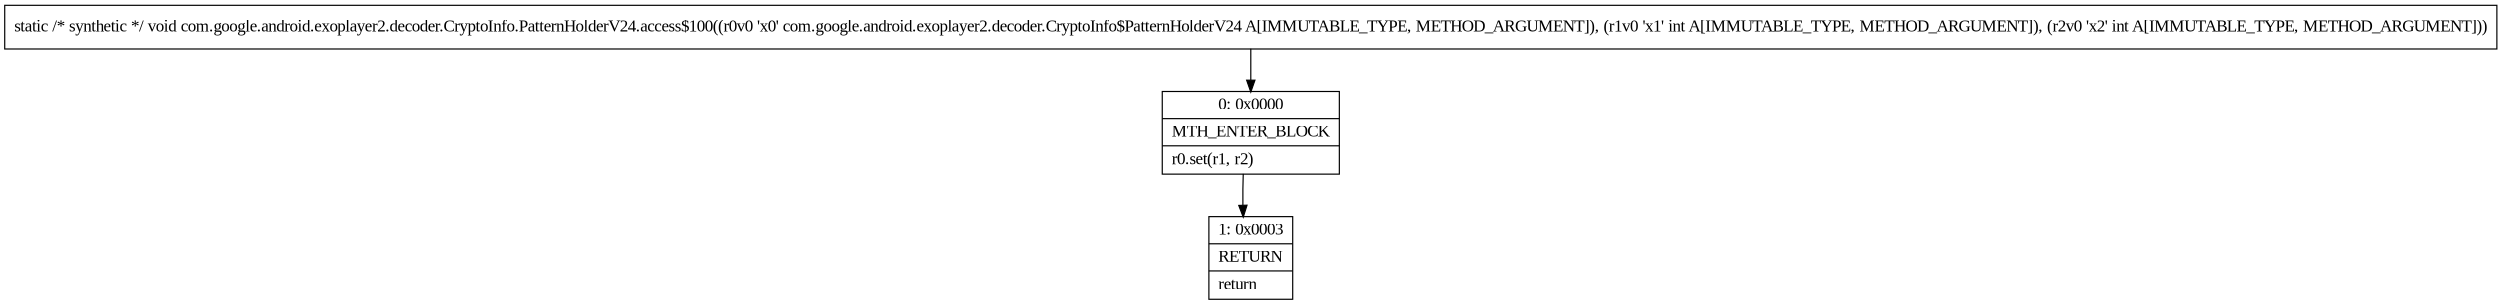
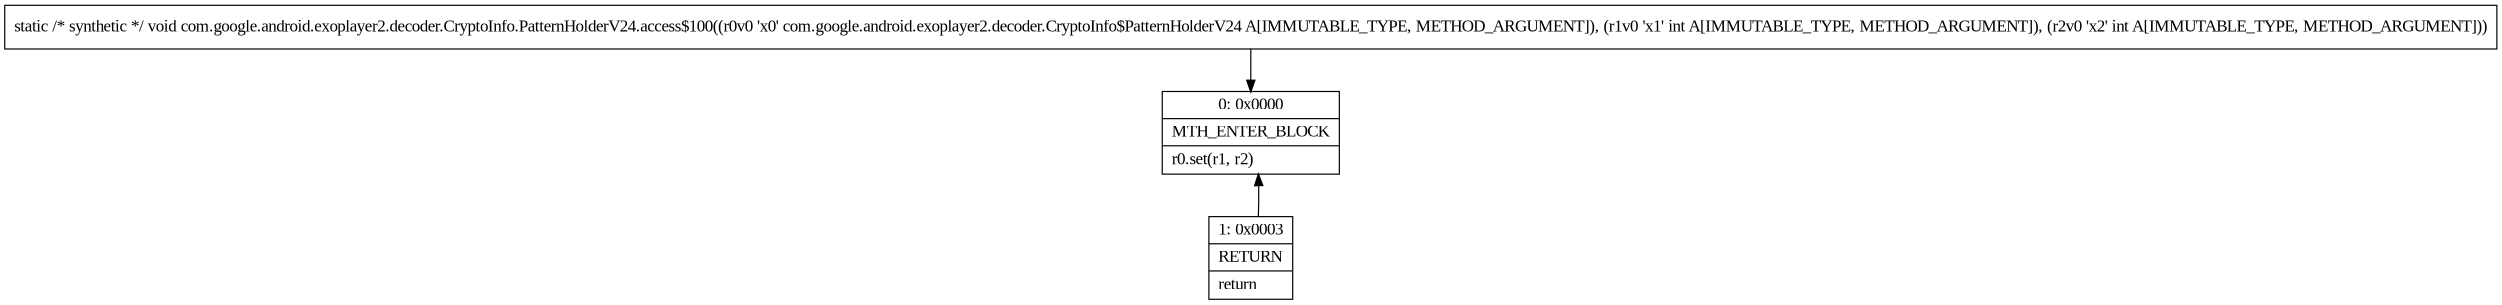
edge "0: 0x0000" -> "1: 0x0003": reversed
